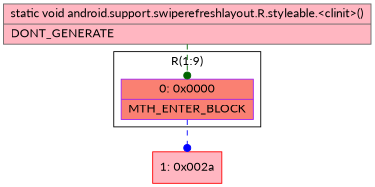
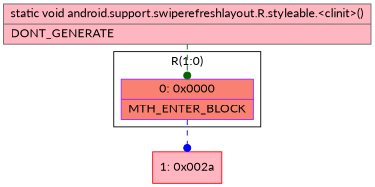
cluster "R(1:9)": label "R(1:9)" -> "R(1:0)"
